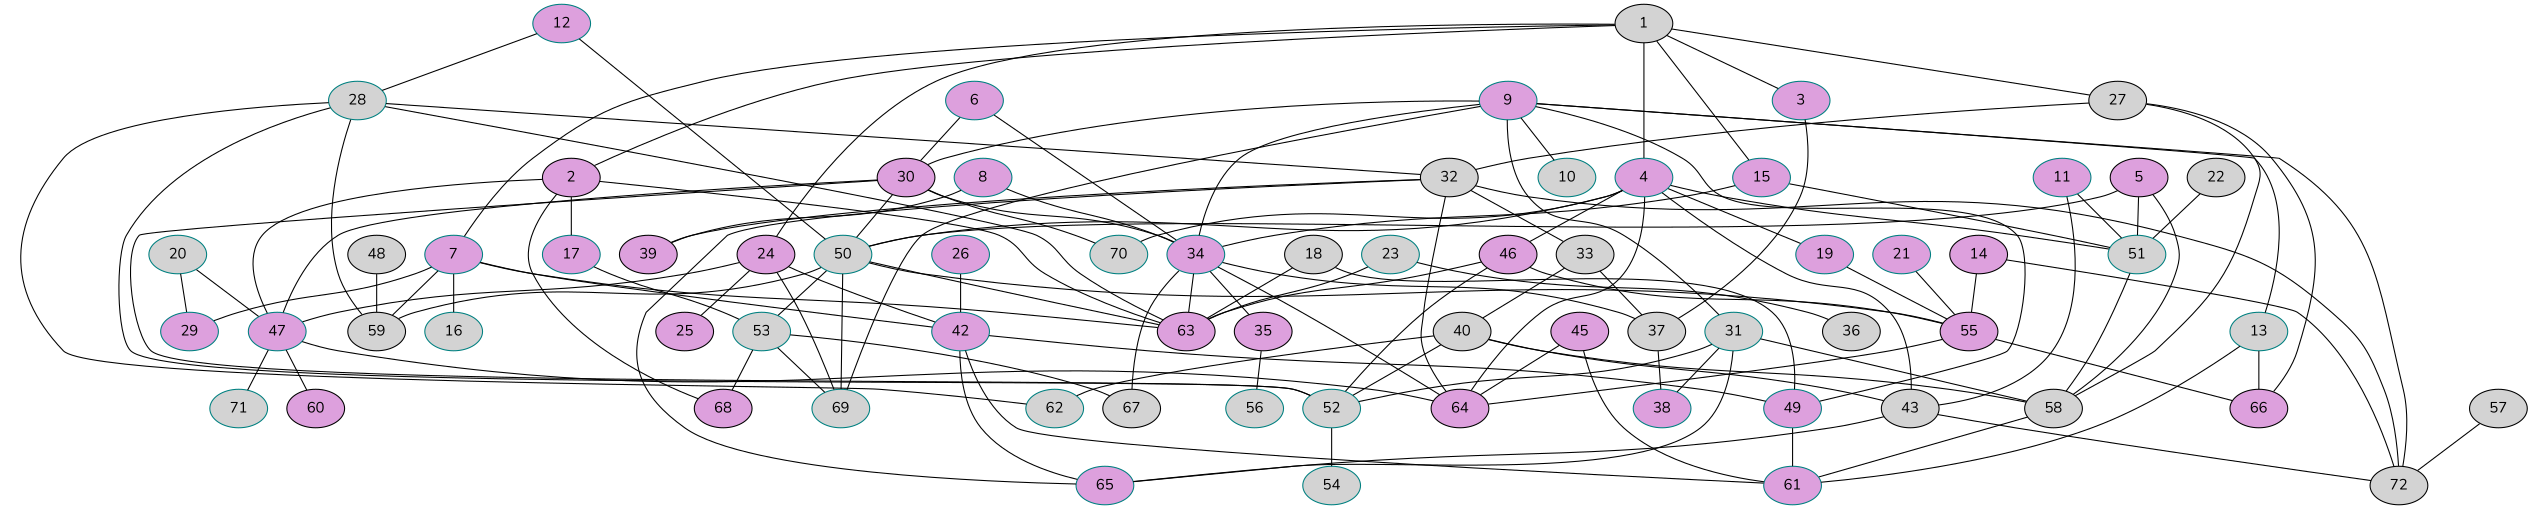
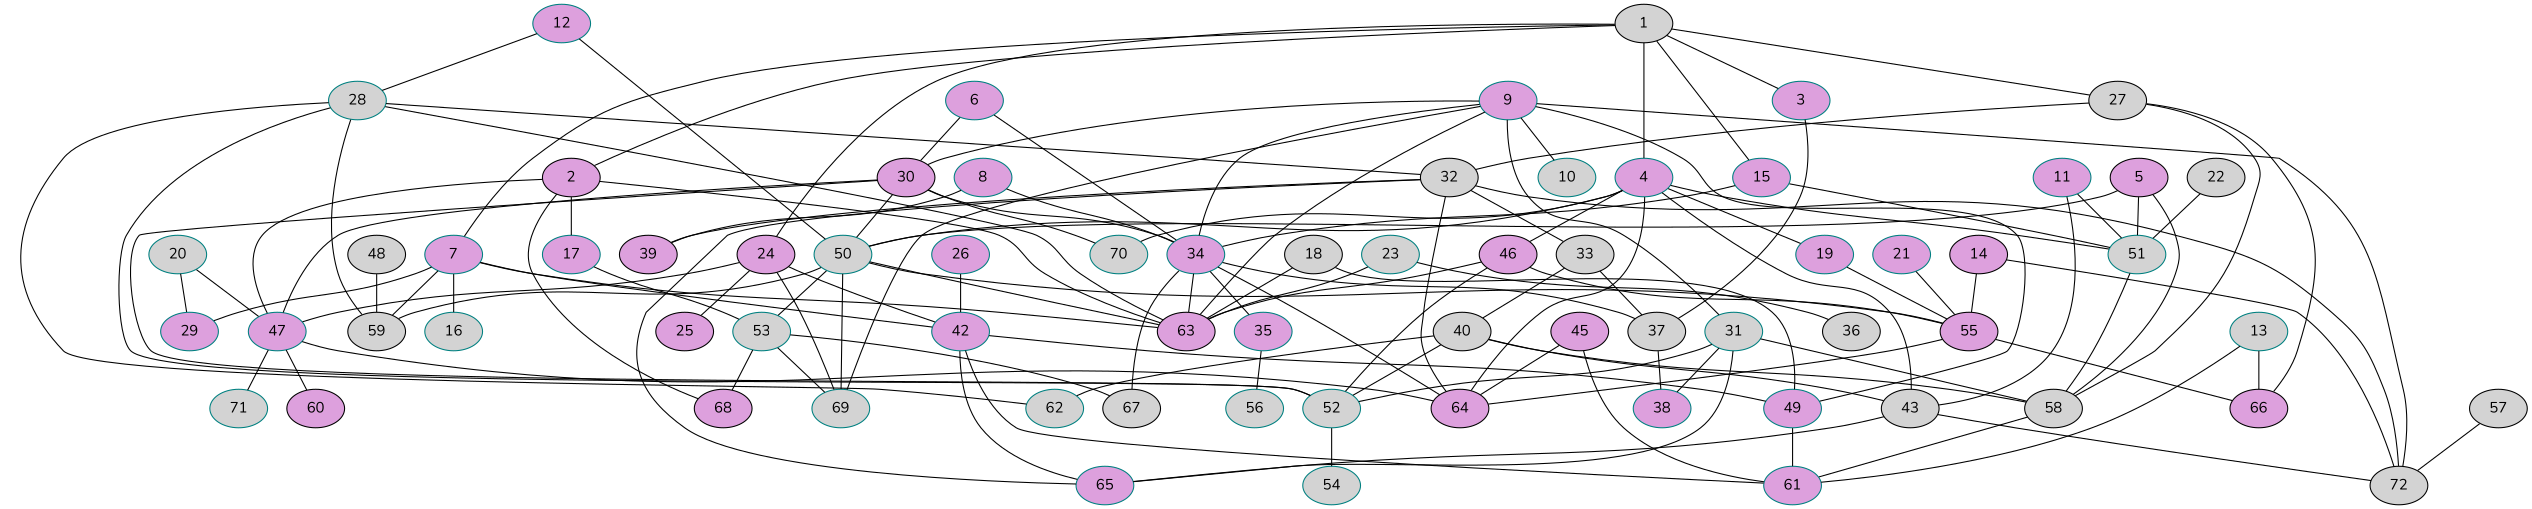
edge "9" -- "13": now "9" -- "63"
node "35": color black -> teal
